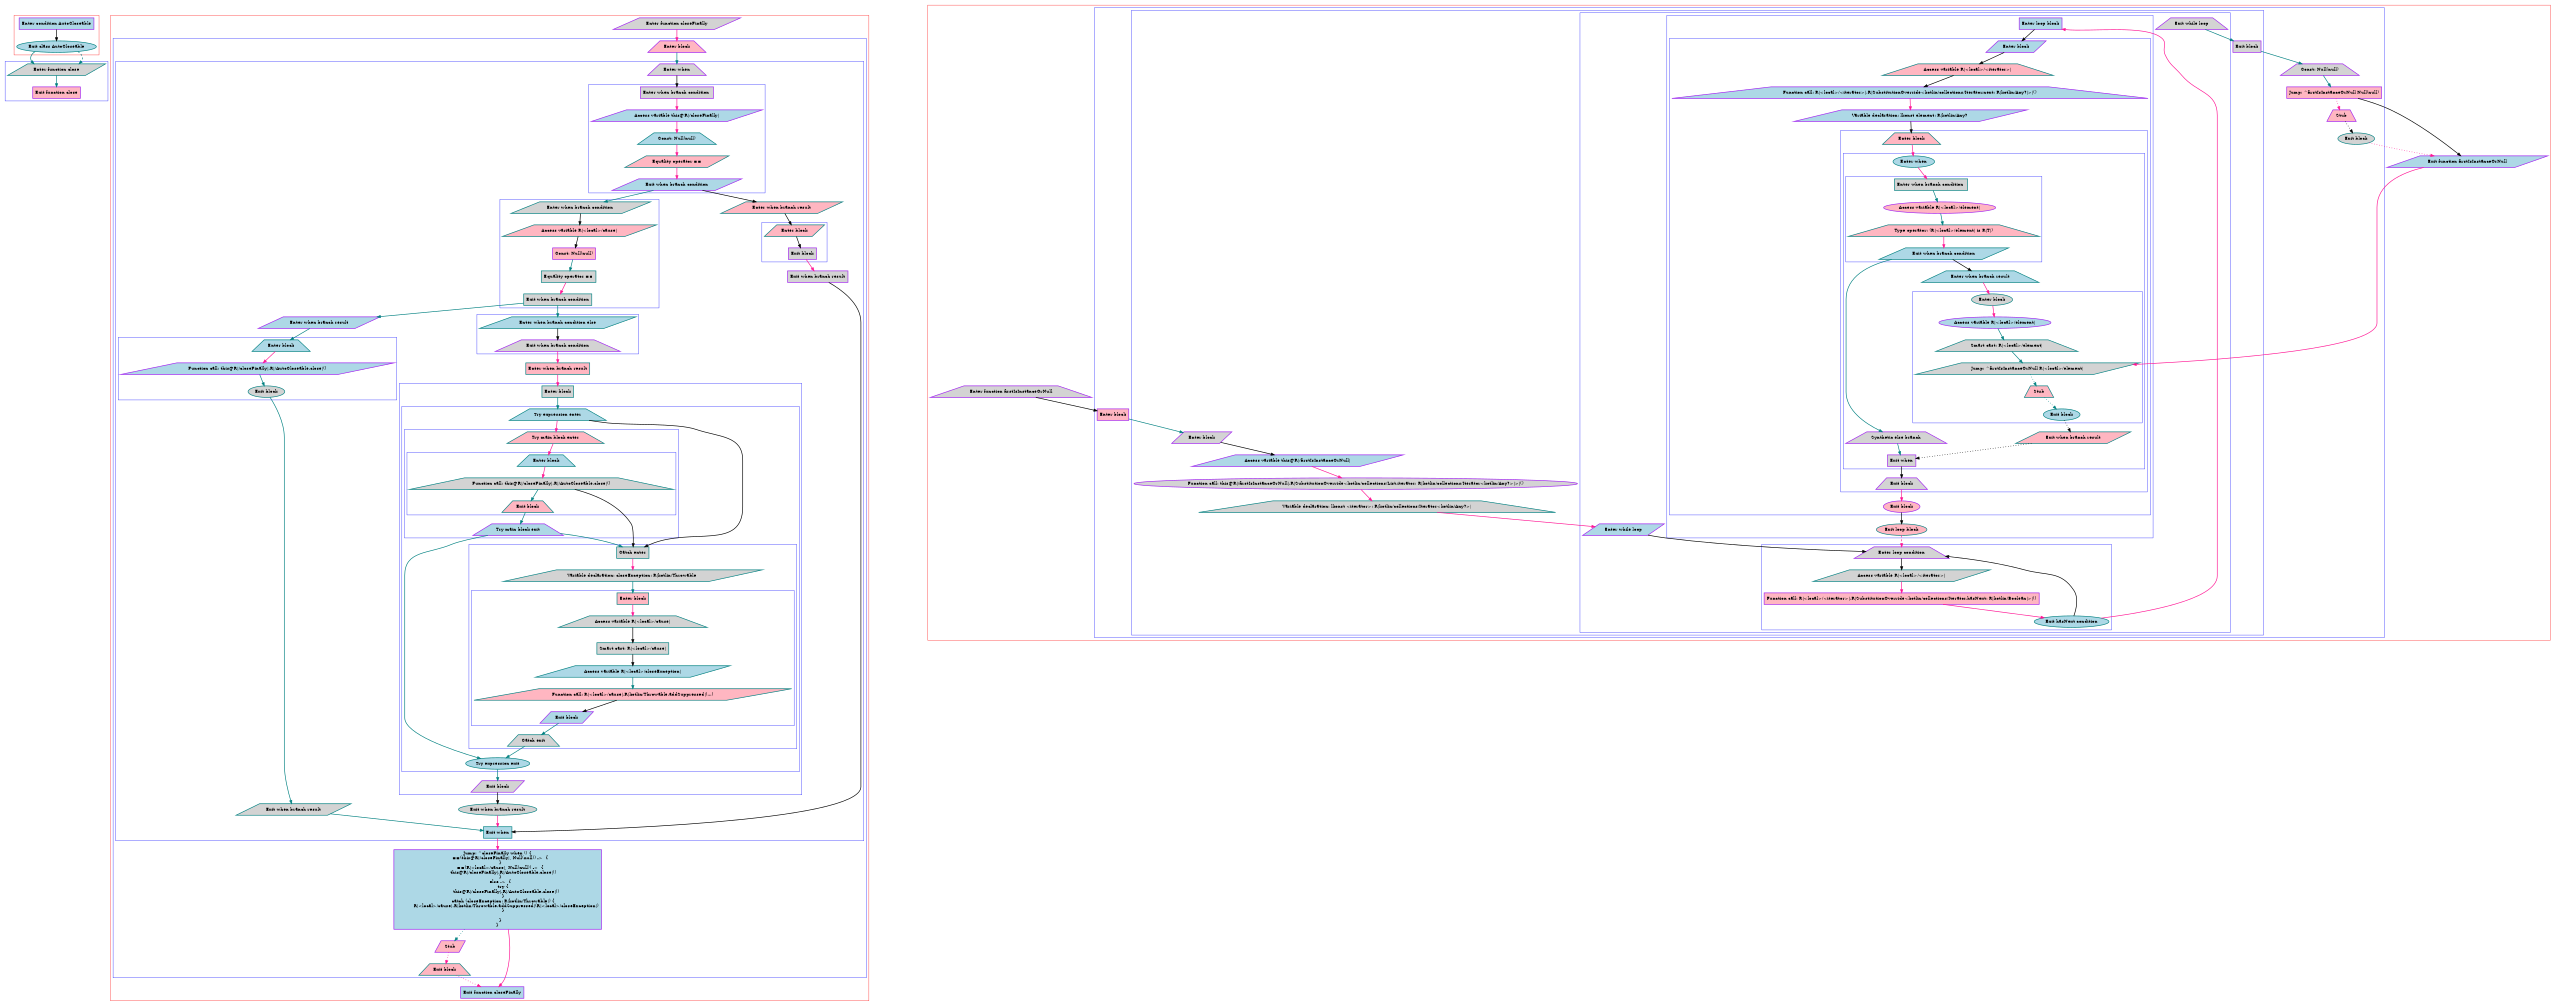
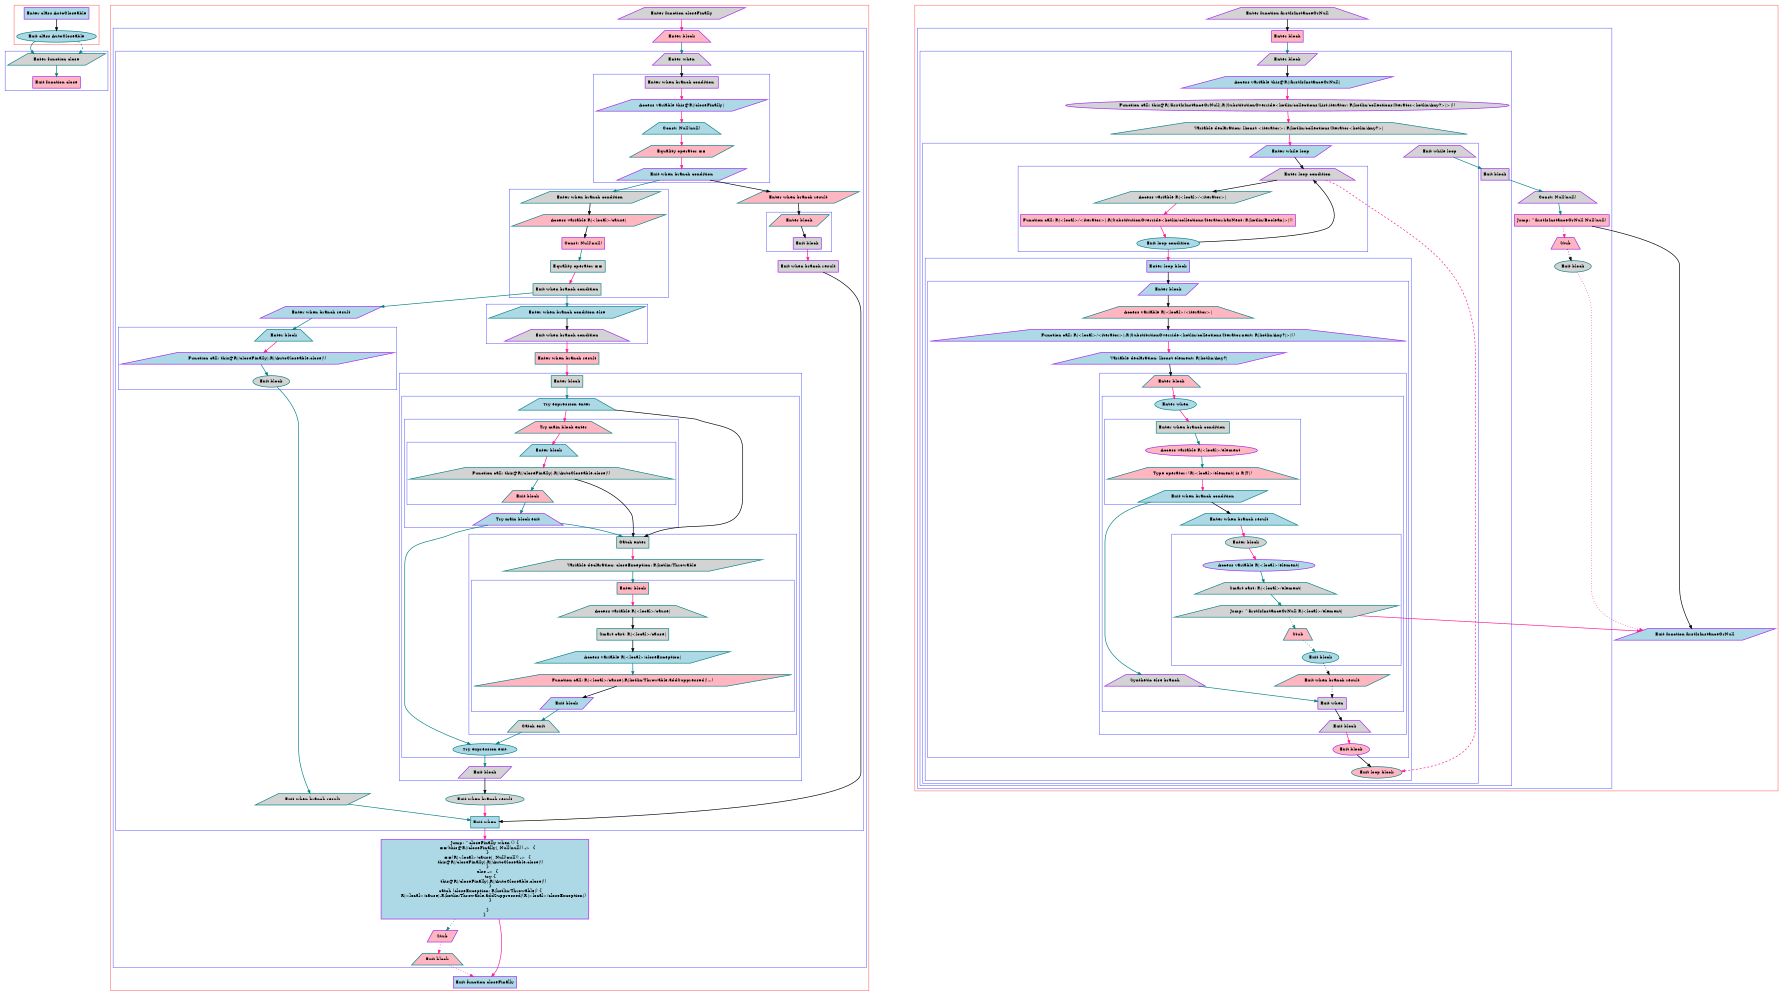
node "Enter condition AutoCloseable": label "Enter condition AutoCloseable" -> "Enter class AutoCloseable"
edge "Exit function firstIsInstanceOrNull" -> "Jump: ^firstIsInstanceOrNull R|<local>/element|": reversed
edge "Exit loop block" -> "Enter loop condition": reversed
node "Exit hasNext condition": label "Exit hasNext condition" -> "Exit loop condition"
